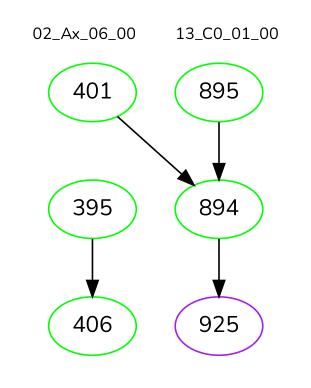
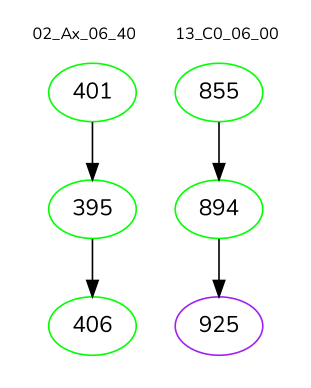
cluster "02_Ax_06_00": label "02_Ax_06_00" -> "02_Ax_06_40"
cluster "13_C0_01_00": label "13_C0_01_00" -> "13_C0_06_00"
node "895": label "895" -> "855"
edge "401" -> "894": now "401" -> "395"
